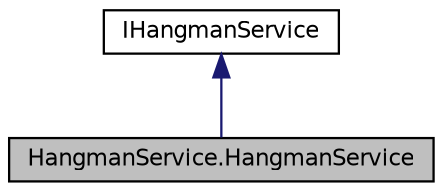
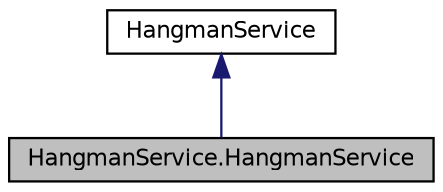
node "IHangmanService": label "IHangmanService" -> "HangmanService"
